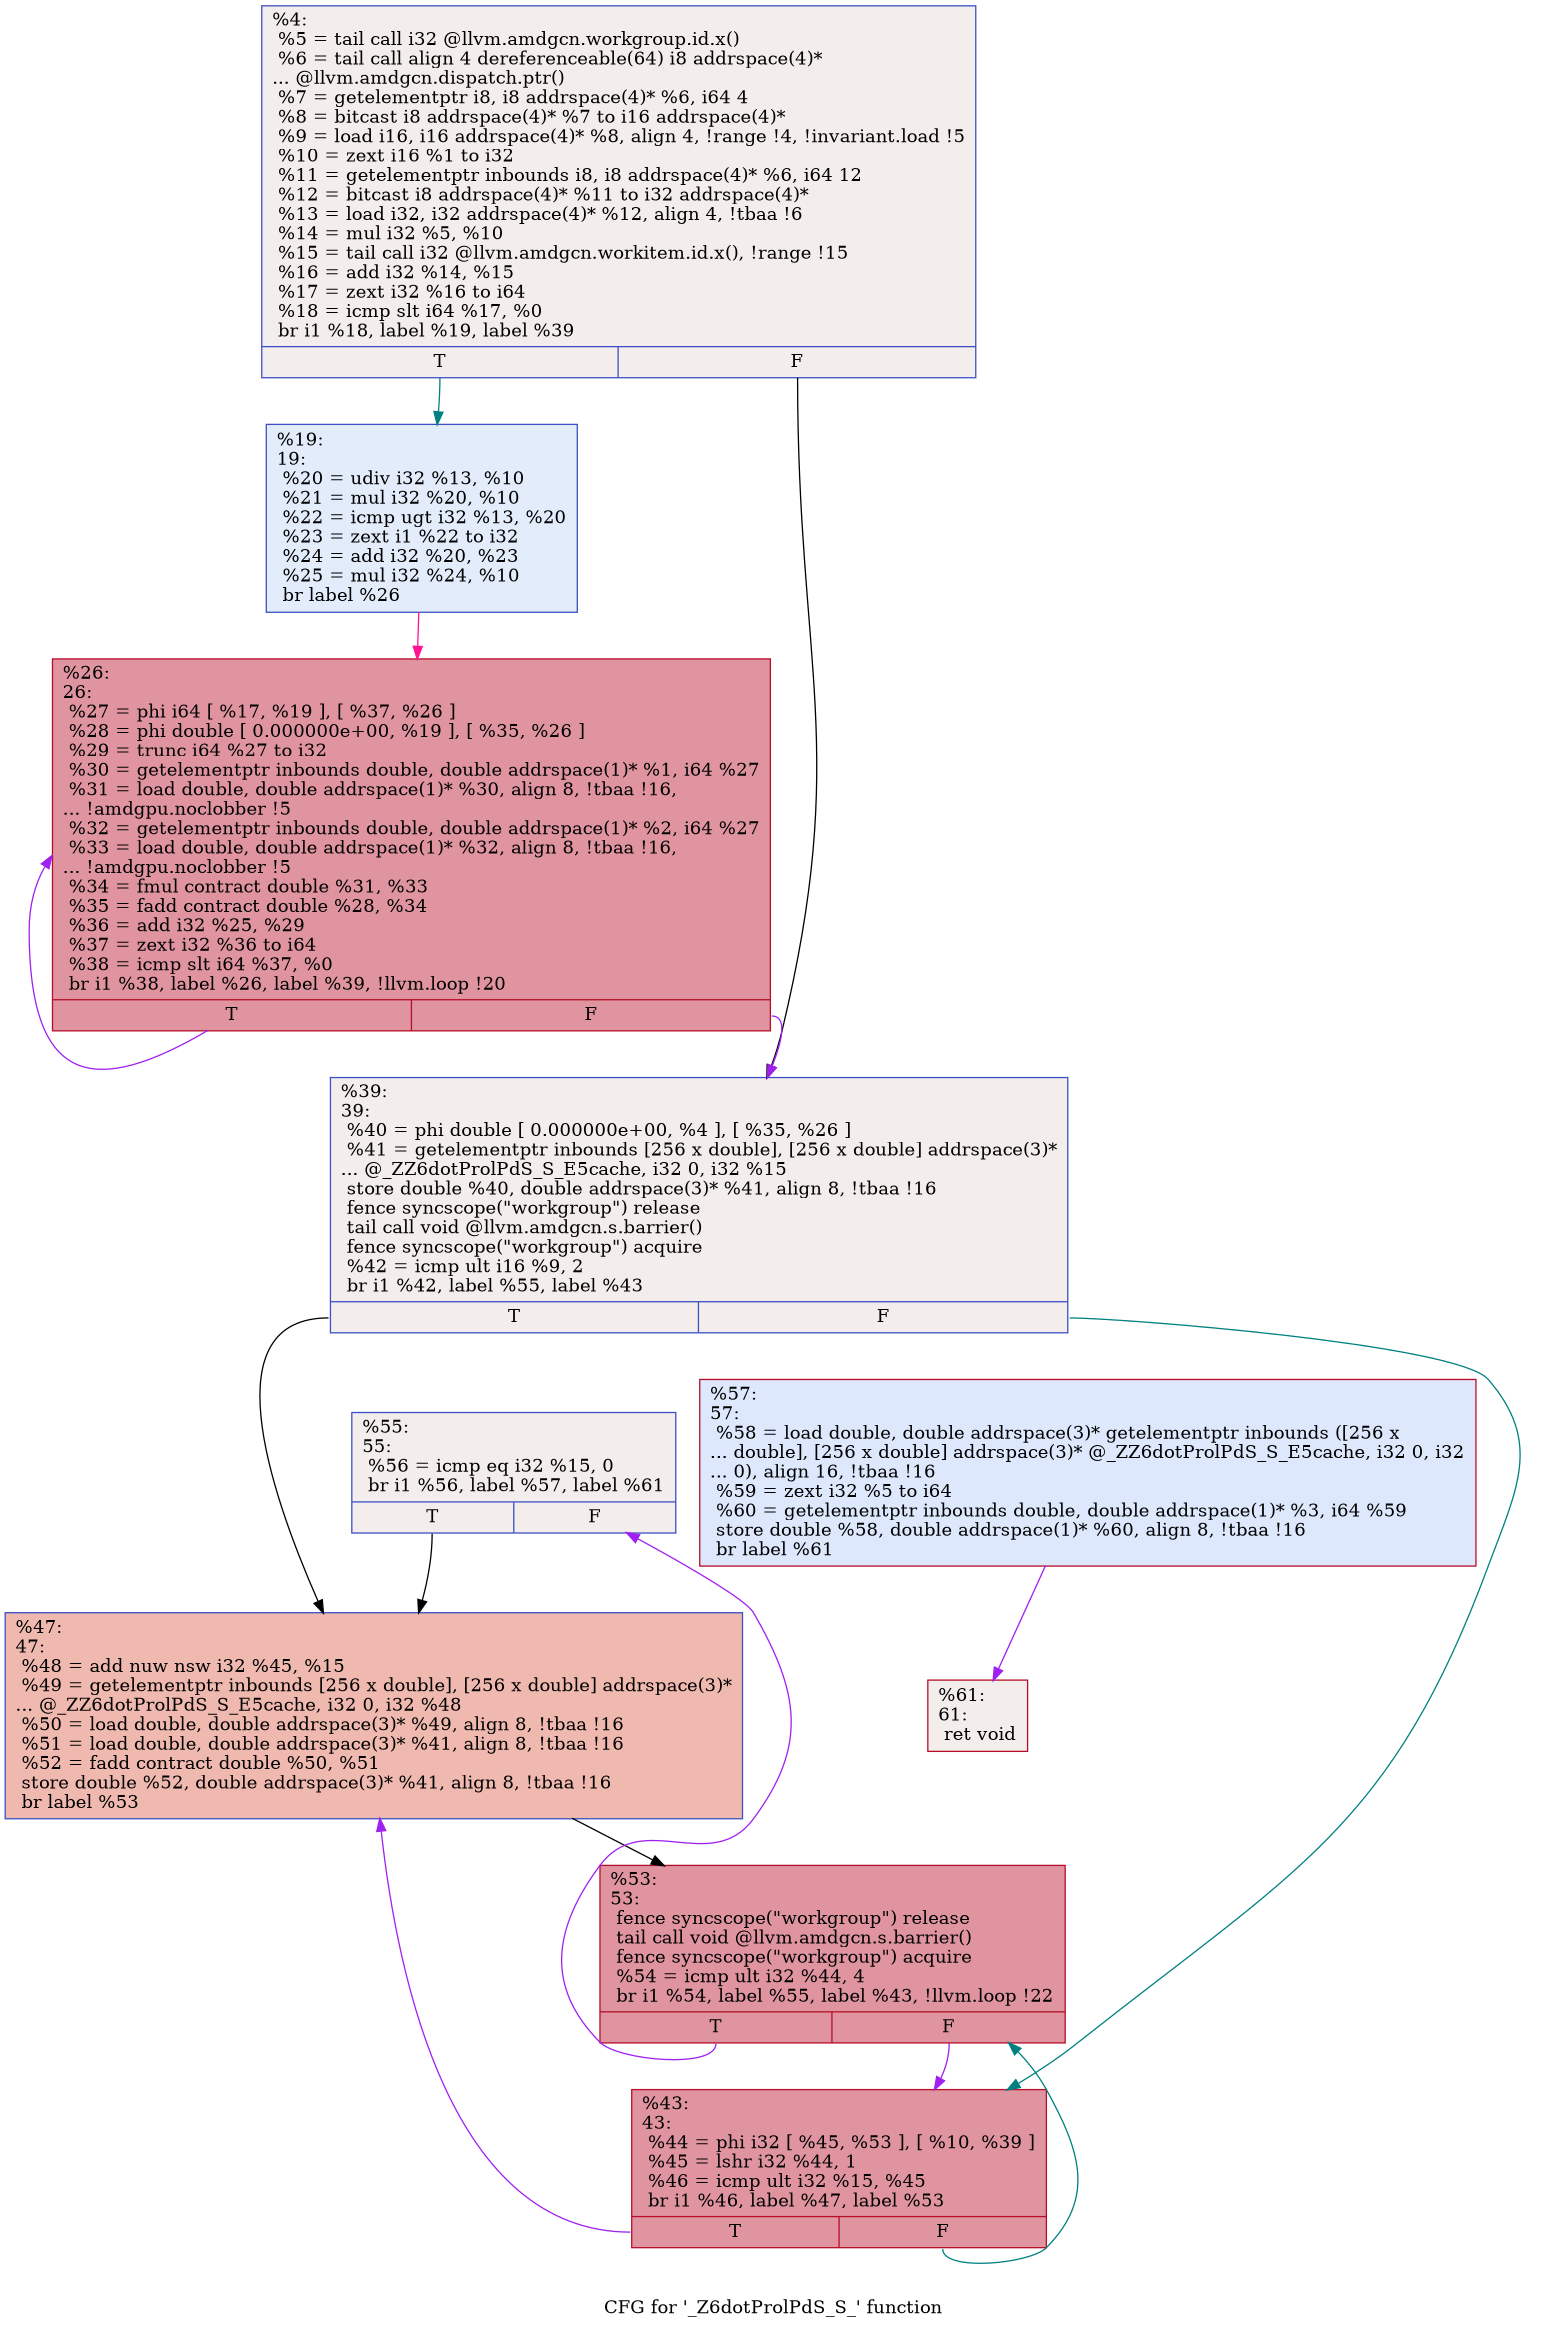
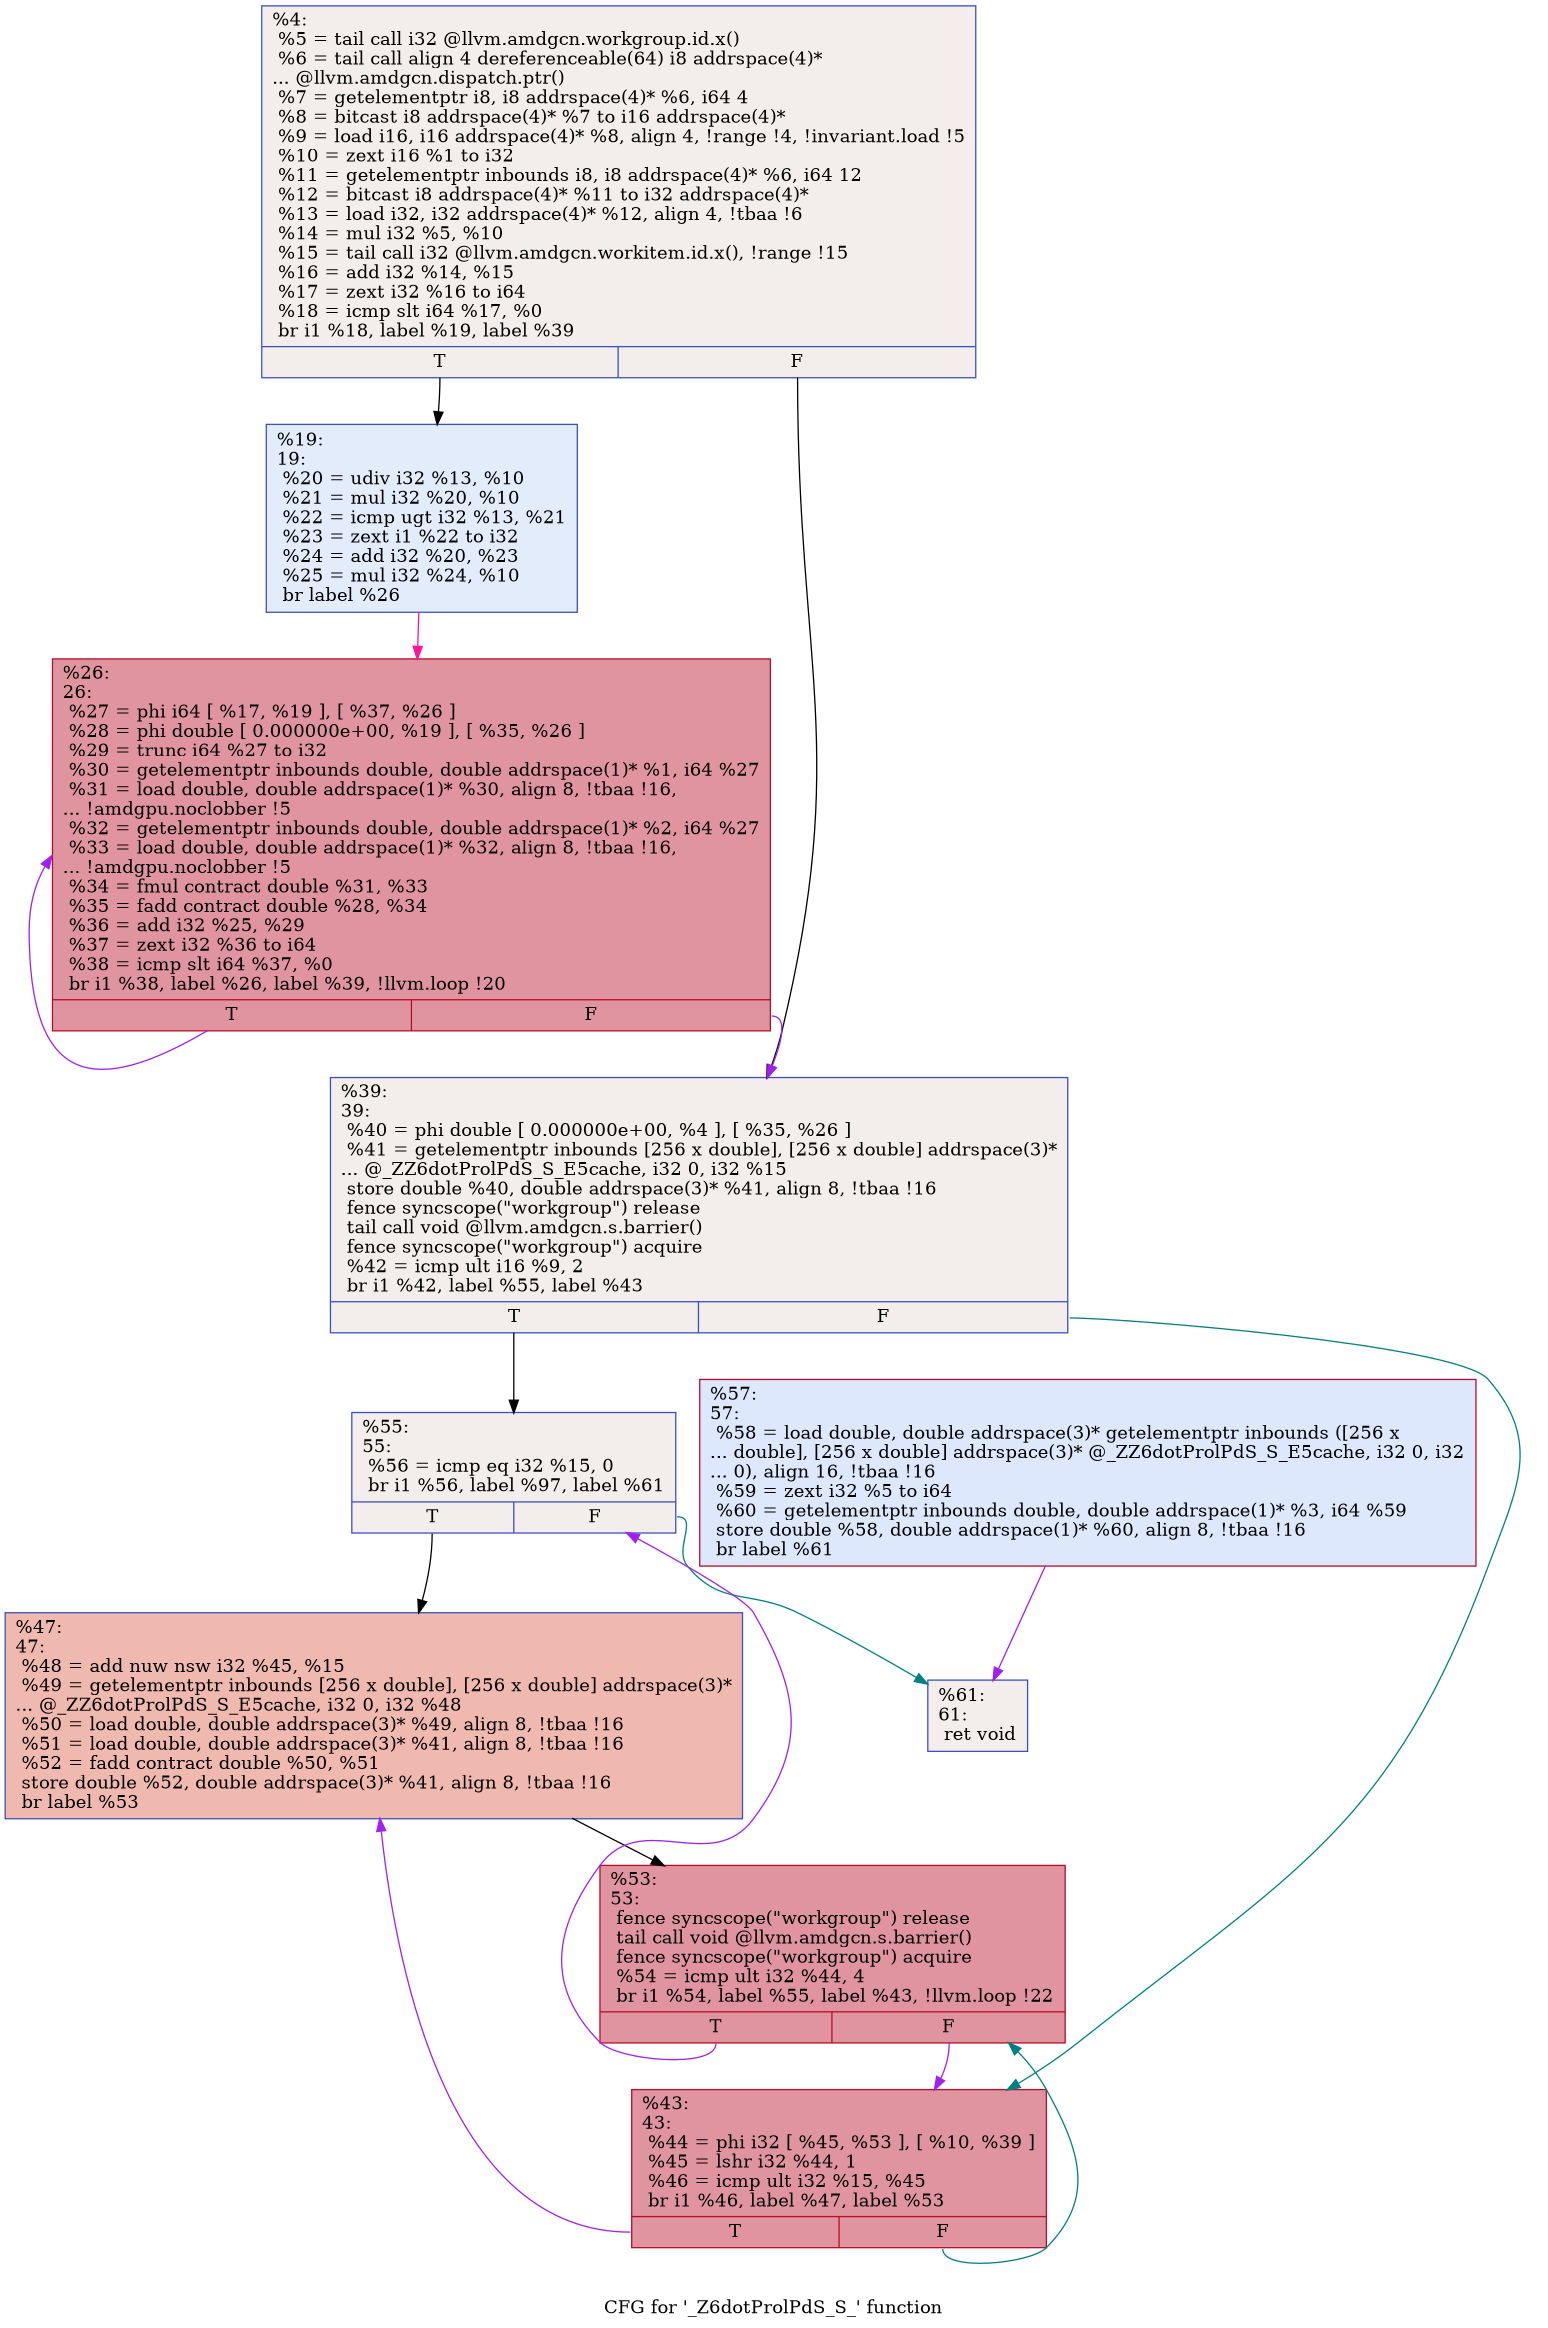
edge "%4:" -> "%19:": color teal -> black
node "%19:": text "%22 = icmp ugt i32 %13, %20" -> "%22 = icmp ugt i32 %13, %21"
edge "%39:" -> "%47:": now "%39:" -> "%55:"
node "%55:": text "br i1 %56, label %57, label %61" -> "br i1 %56, label %97, label %61"
edge "%55:" -> "%61:": added
node "%61:": color #b70d28ff -> #3d50c3ff
